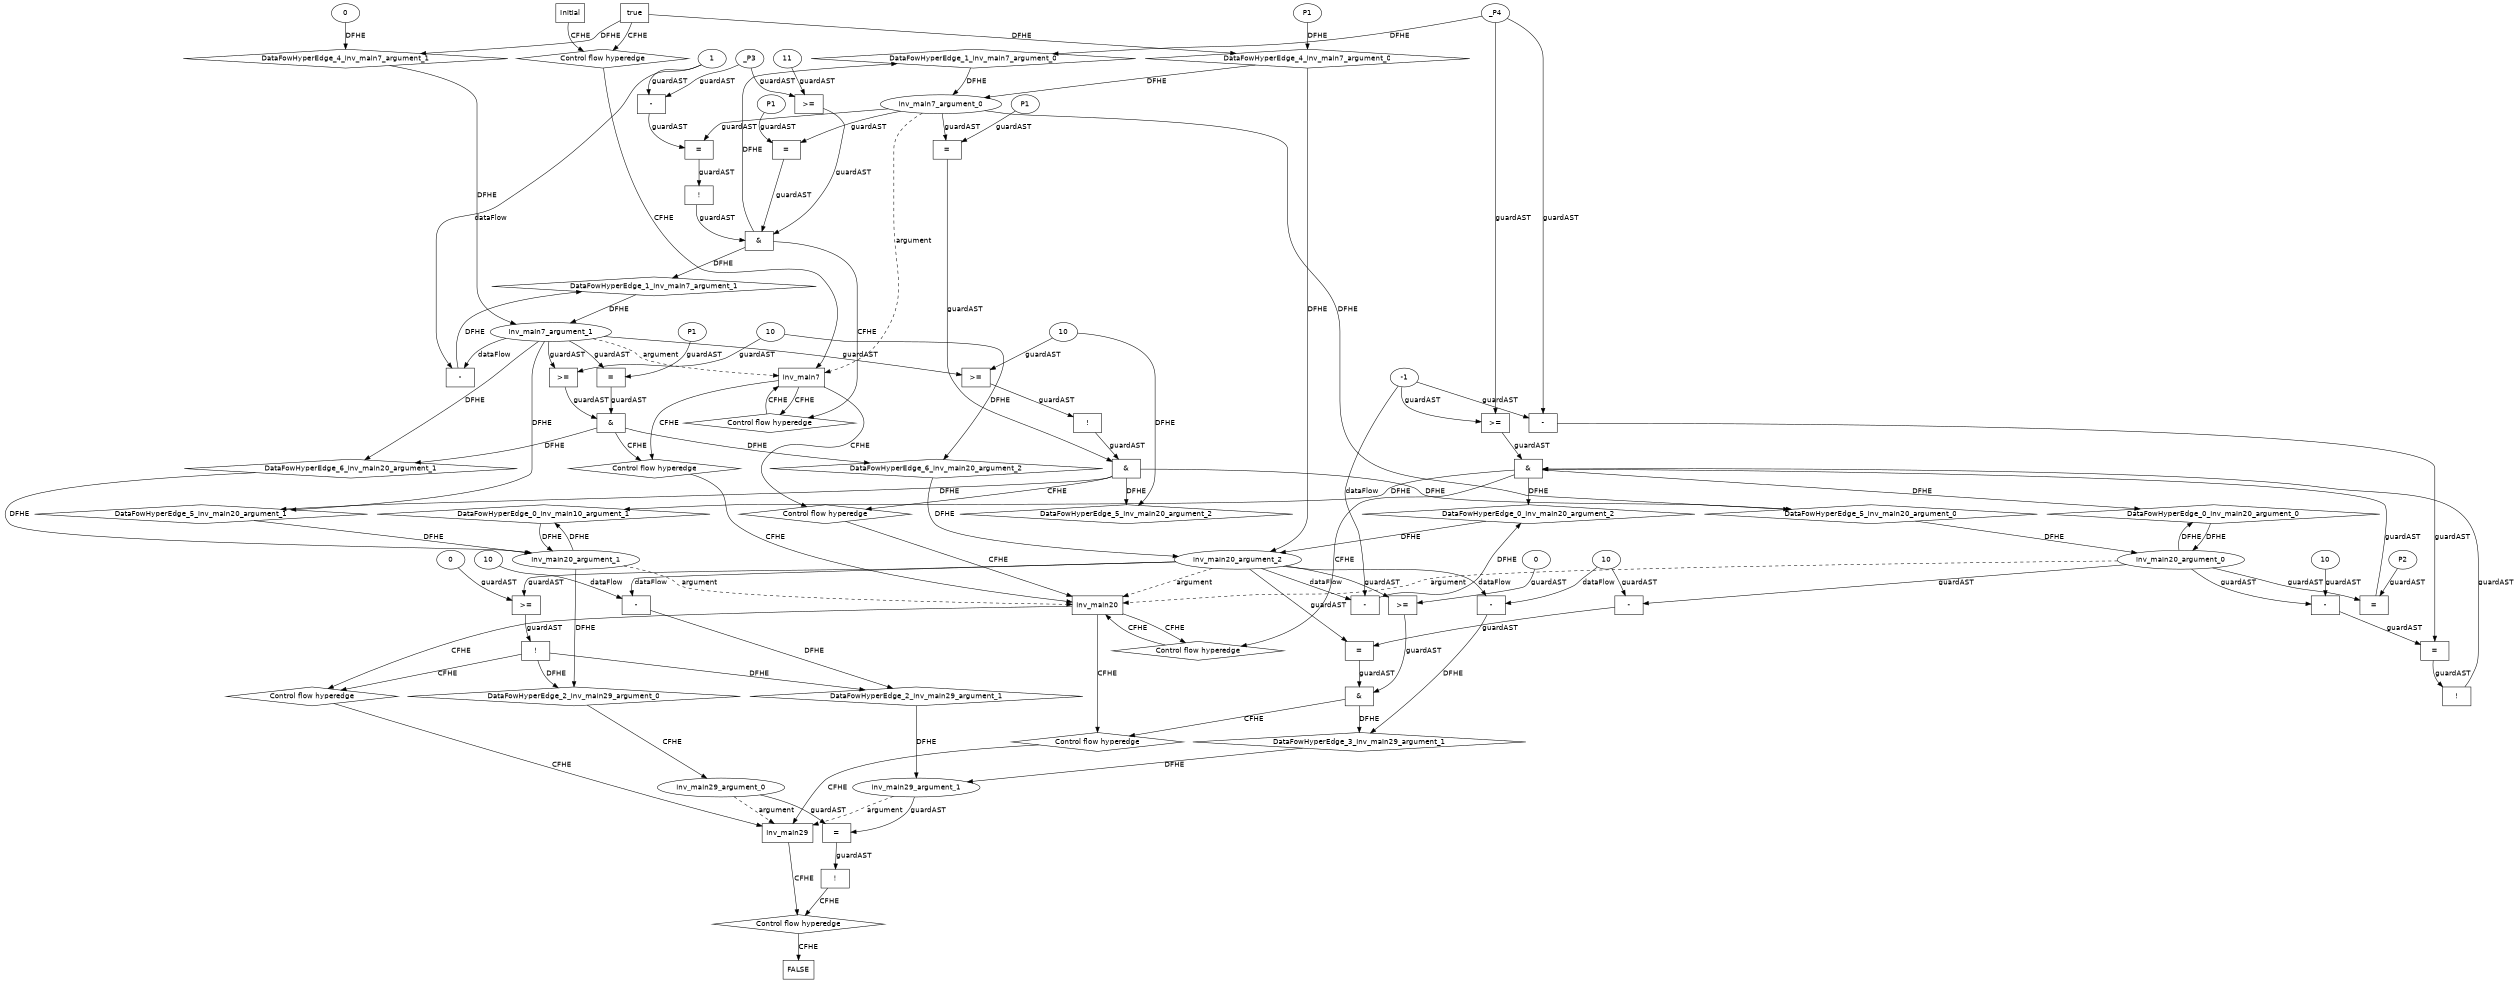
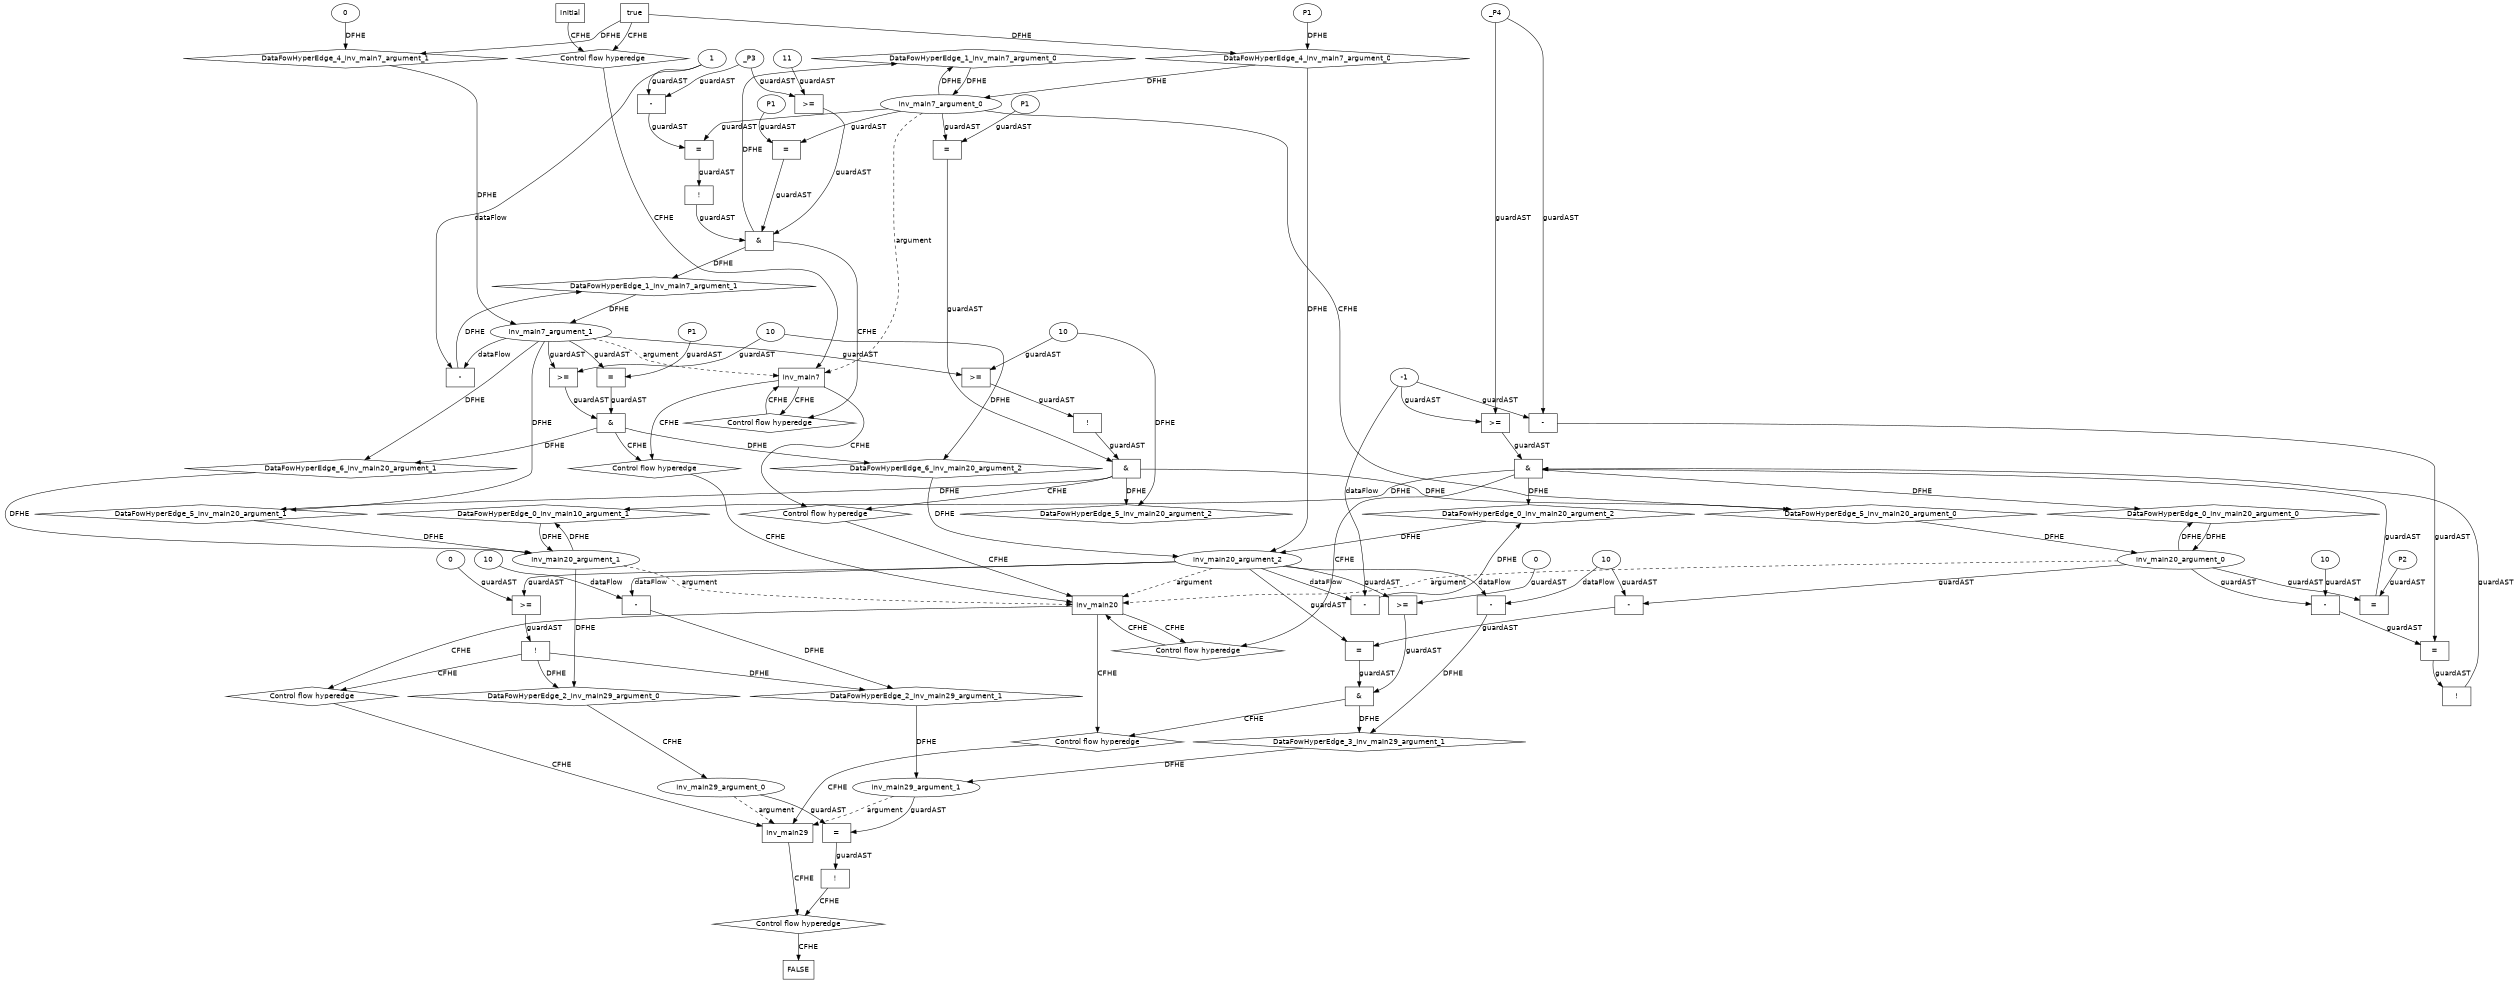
edge "_P4" -> "DataFowHyperEdge_1_inv_main7_argument_0": now "inv_main7_argument_0" -> "DataFowHyperEdge_1_inv_main7_argument_0"
edge "inv_main7_argument_0" -> "DataFowHyperEdge_5_inv_main20_argument_0": label "DFHE" -> "CFHE"
